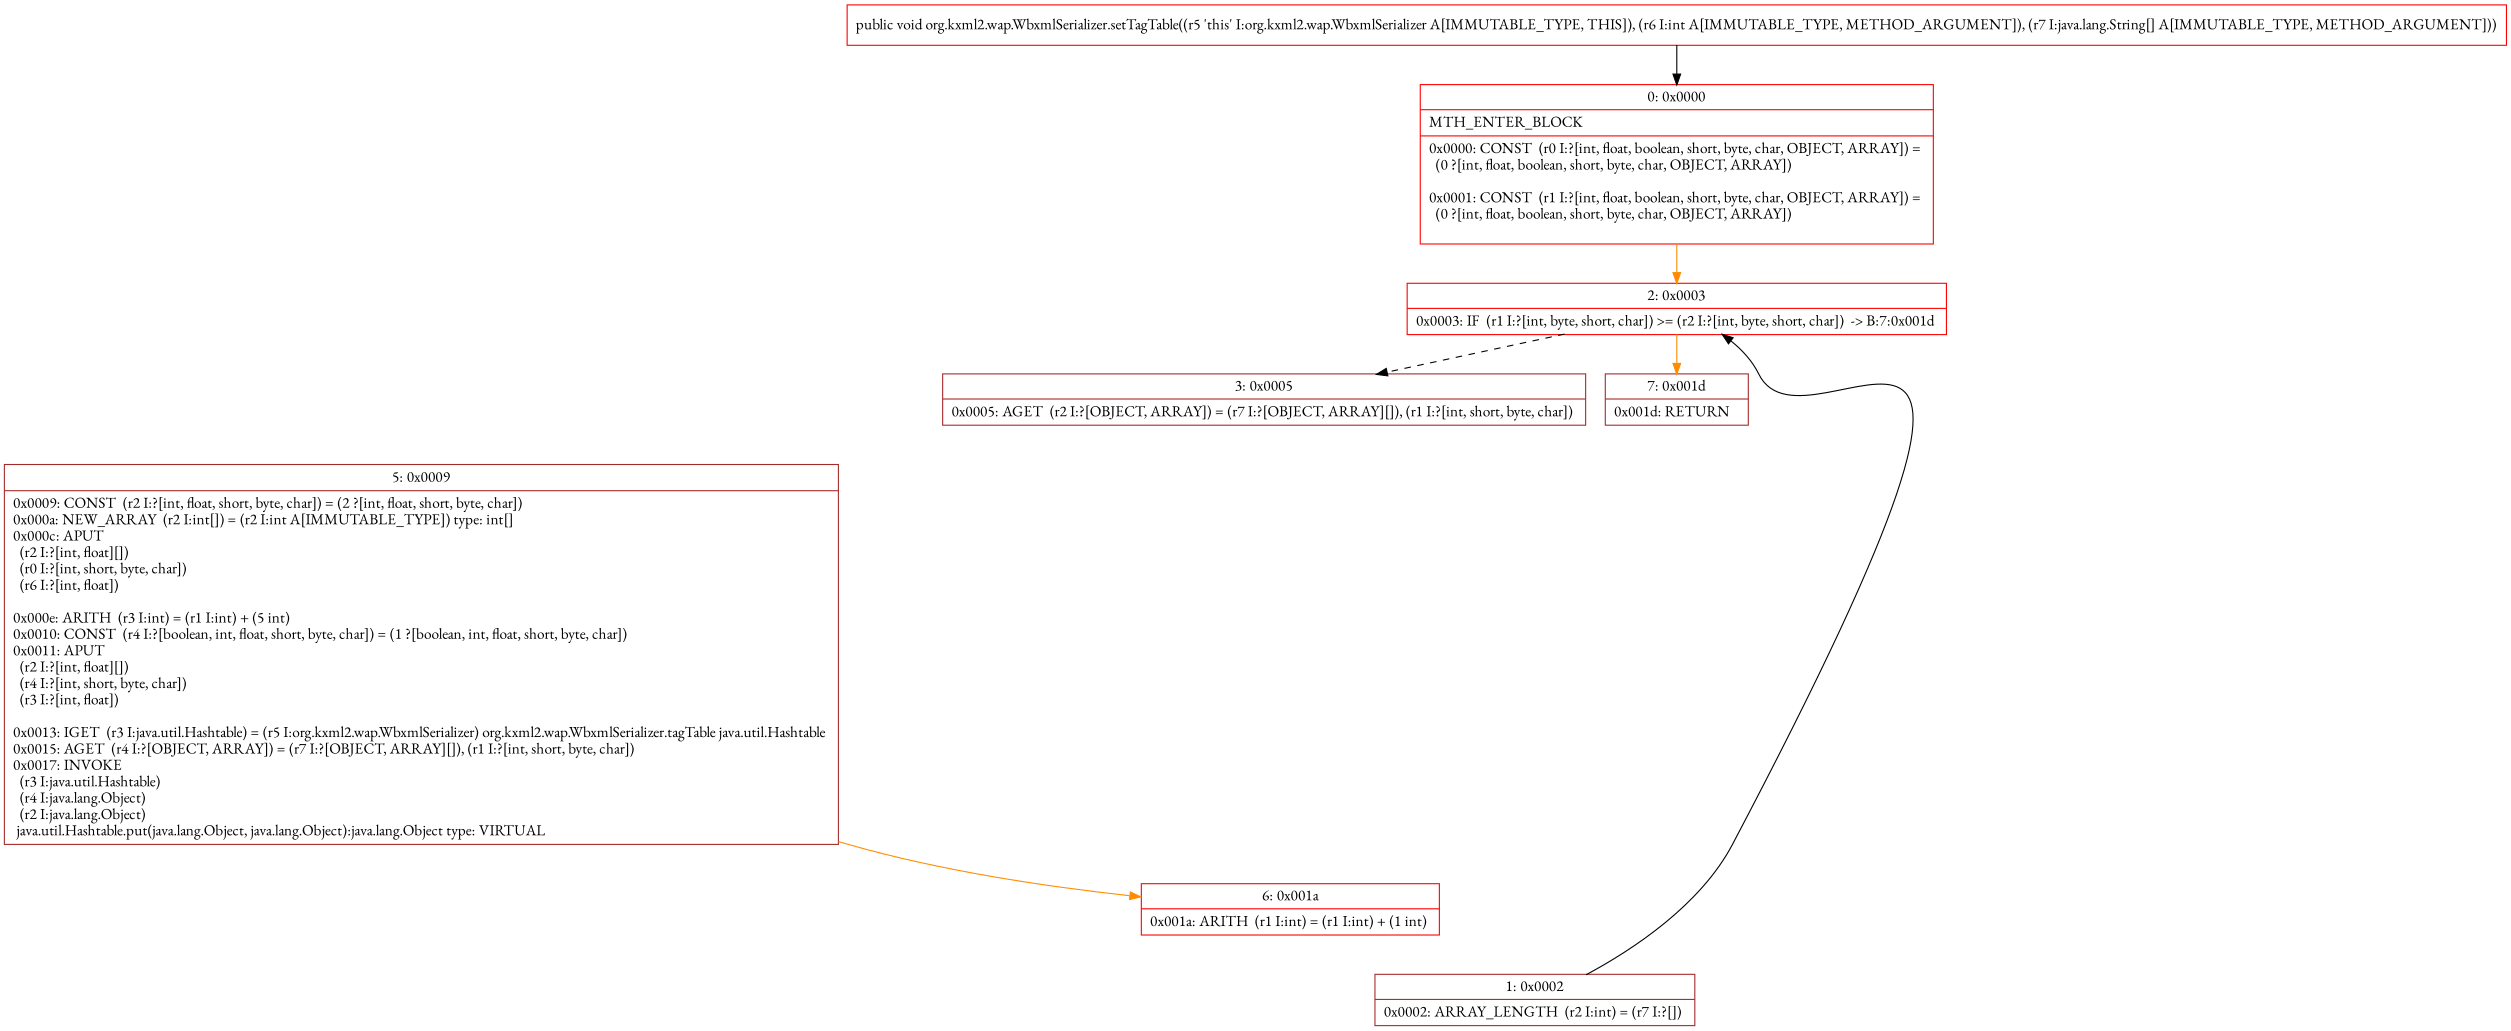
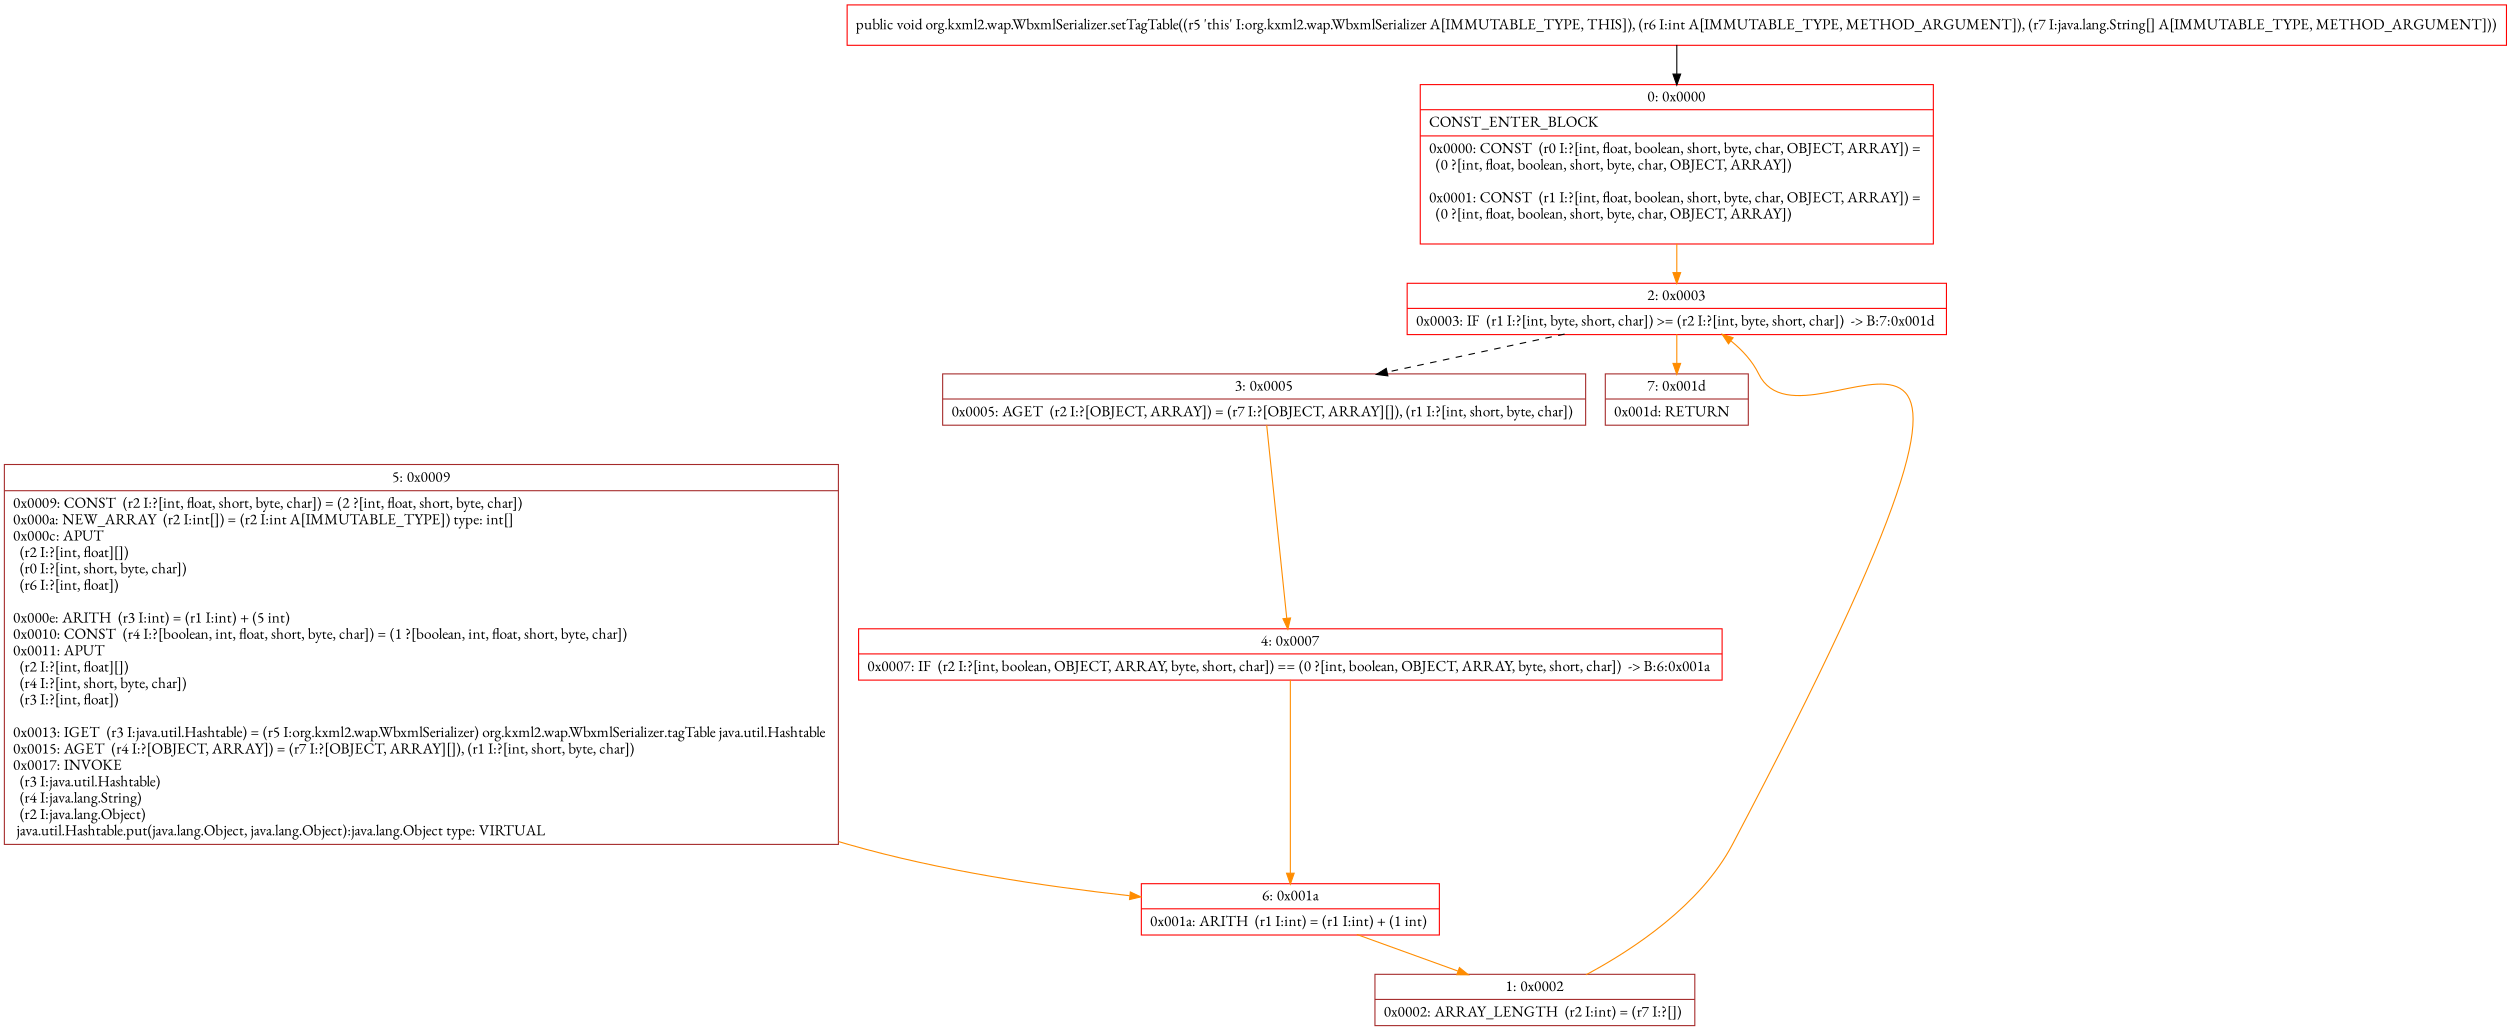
node "0: 0x0000": text "MTH_ENTER_BLOCK" -> "CONST_ENTER_BLOCK"
edge "1: 0x0002" -> "2: 0x0003": color black -> darkorange
node "4: 0x0007": added
node "5: 0x0009": text "(r4 I:java.lang.Object)" -> "(r4 I:java.lang.String)"
edge "6: 0x001a" -> "1: 0x0002": added
